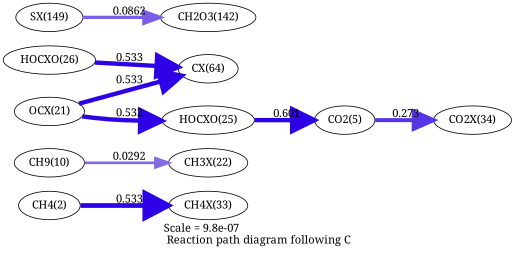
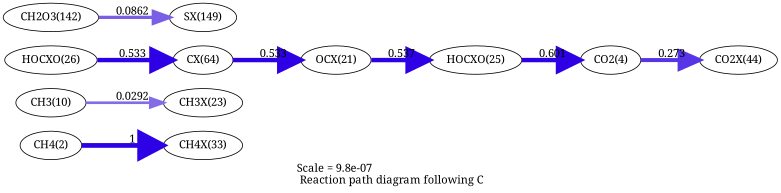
edge "SX(149)" -> "CH2O3(142)": reversed
edge "OCX(21)" -> "CX(64)": reversed
edge "OCX(21)" -> "HOCXO(25)": label " 0.532" -> " 0.537"
node "CO2(5)": label "CO2(5)" -> "CO2(4)"
node "CO2X(34)": label "CO2X(34)" -> "CO2X(44)"
node "CH9(10)": label "CH9(10)" -> "CH3(10)"
node "CH3X(22)": label "CH3X(22)" -> "CH3X(23)"
edge "CH4(2)" -> "CH4X(33)": label " 0.533" -> " 1"
